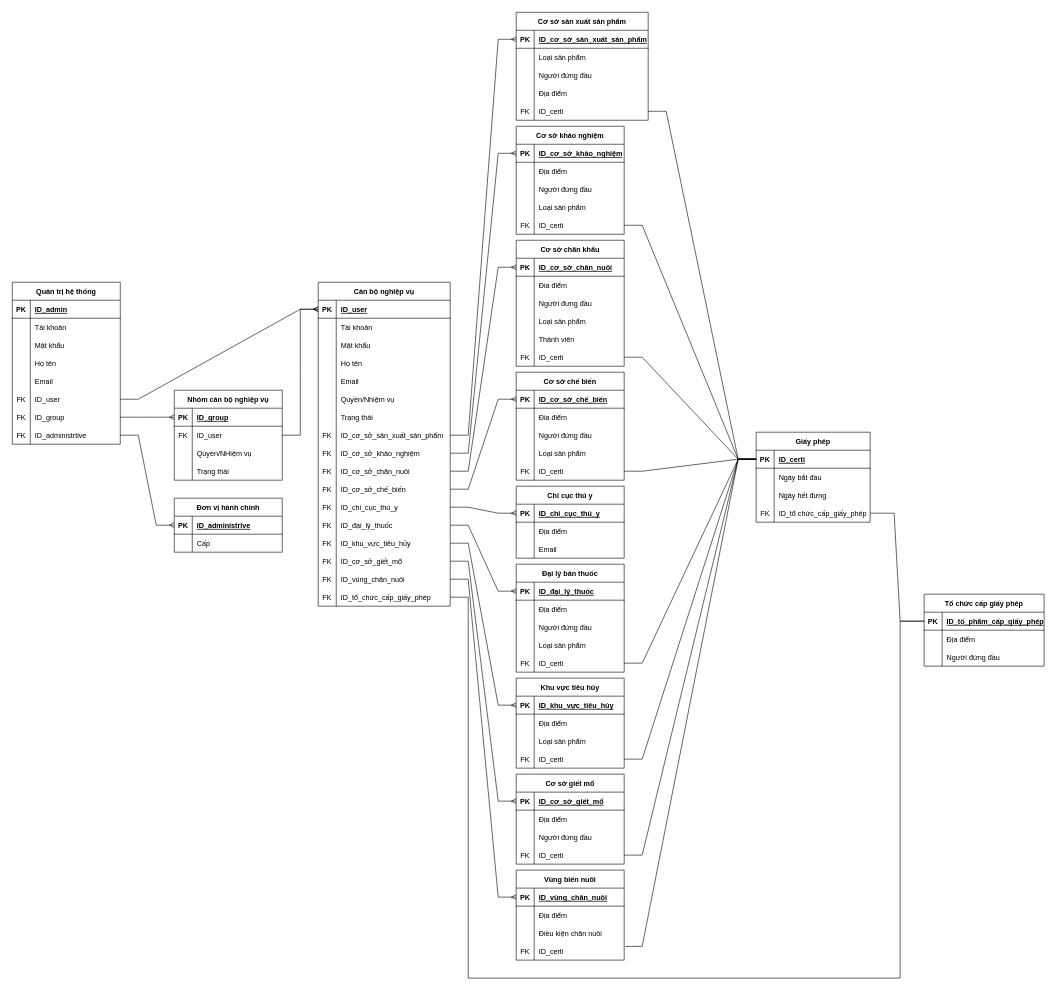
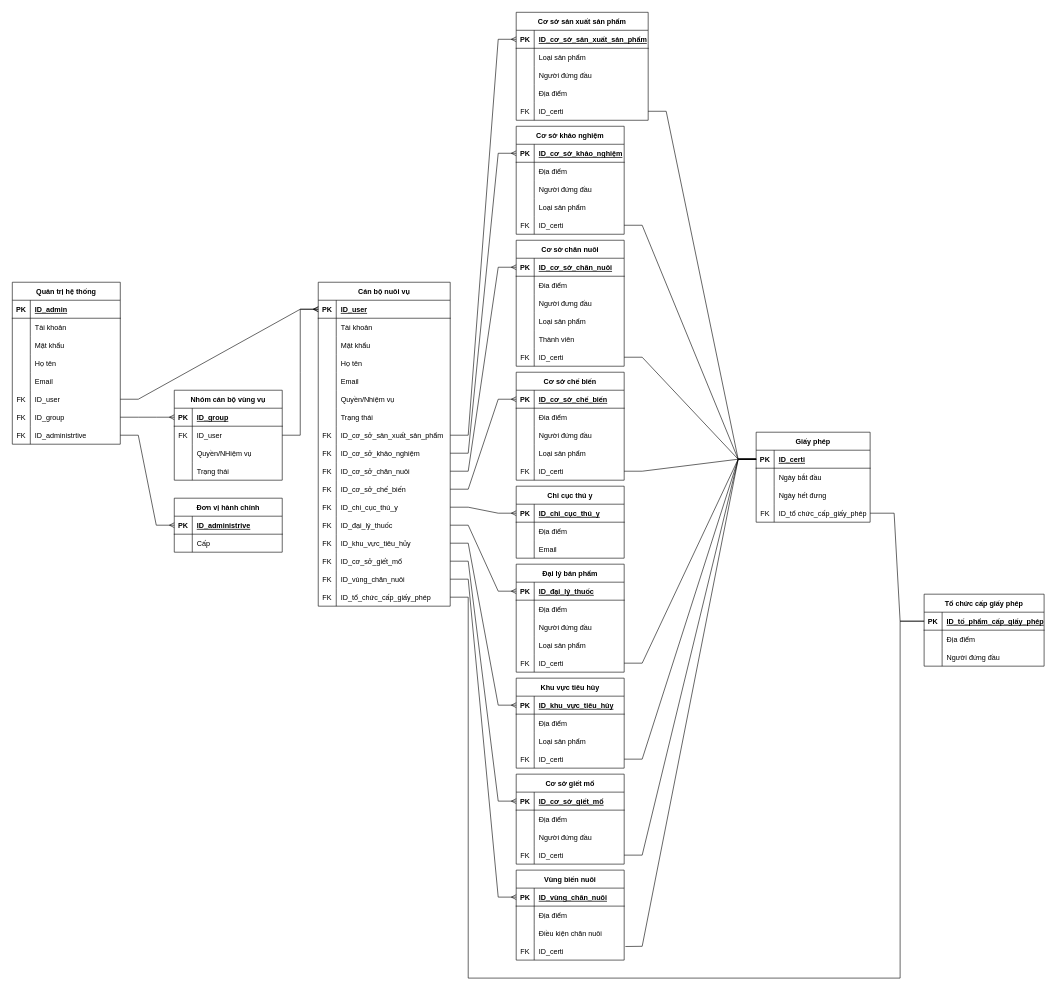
node "Cơ sở chăn khẩu": label "Cơ sở chăn khẩu" -> "Cơ sở chăn nuôi"
node "Cán bộ nghiệp vụ": label "Cán bộ nghiệp vụ" -> "Cán bộ nuôi vụ"
node "Nhóm cán bộ nghiệp vụ": label "Nhóm cán bộ nghiệp vụ" -> "Nhóm cán bộ vùng vụ"
node "Đại lý bán thuốc": label "Đại lý bán thuốc" -> "Đại lý bán phẩm"
